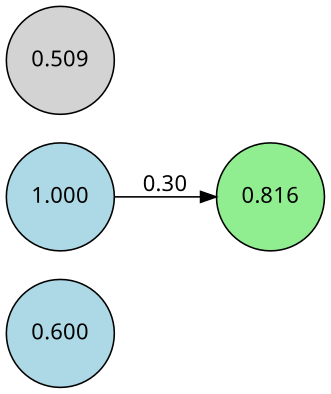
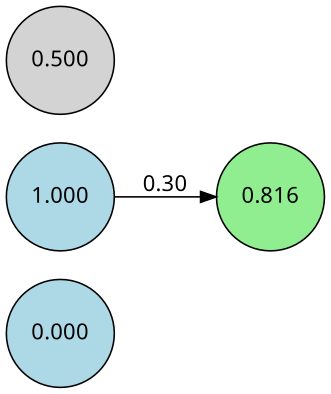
node "0.509": label "0.509" -> "0.500"
node "0.600": label "0.600" -> "0.000"
